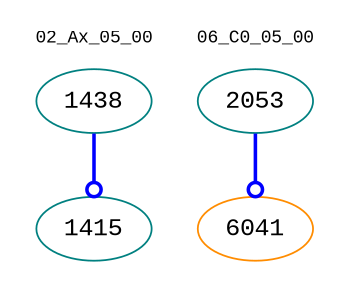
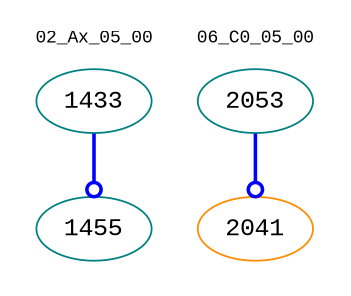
node "1438": label "1438" -> "1433"
node "1415": label "1415" -> "1455"
node "6041": label "6041" -> "2041"
